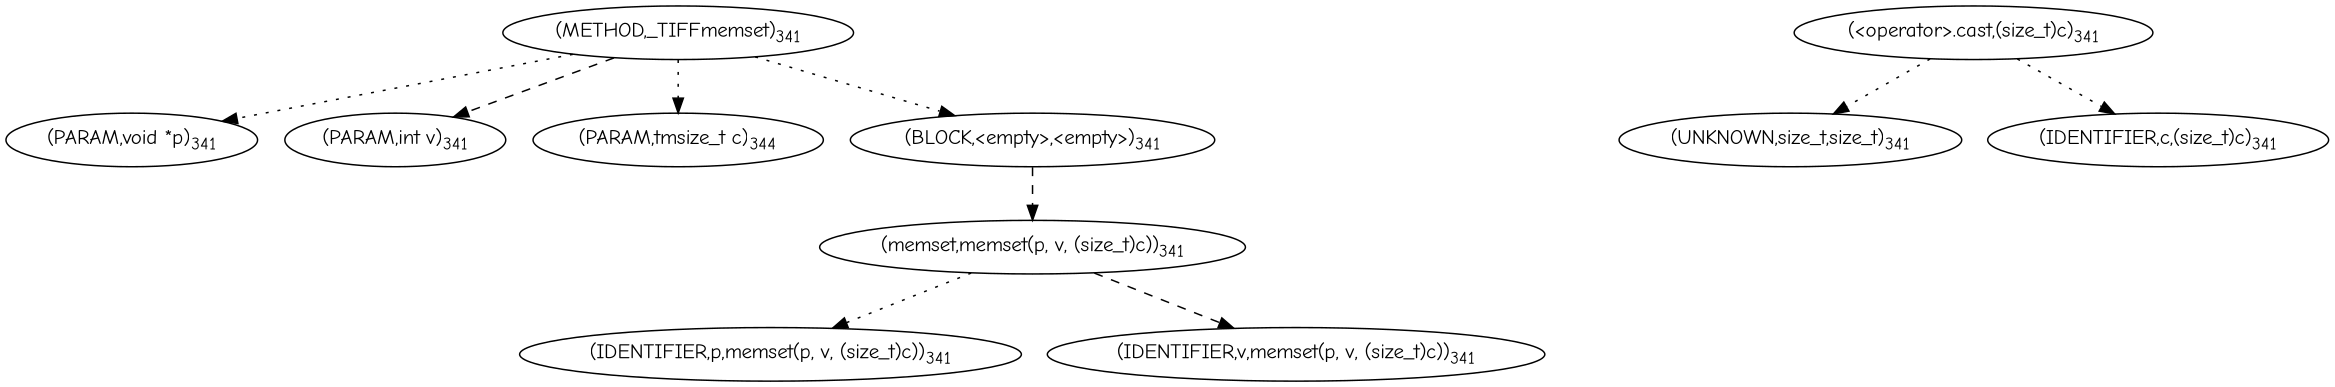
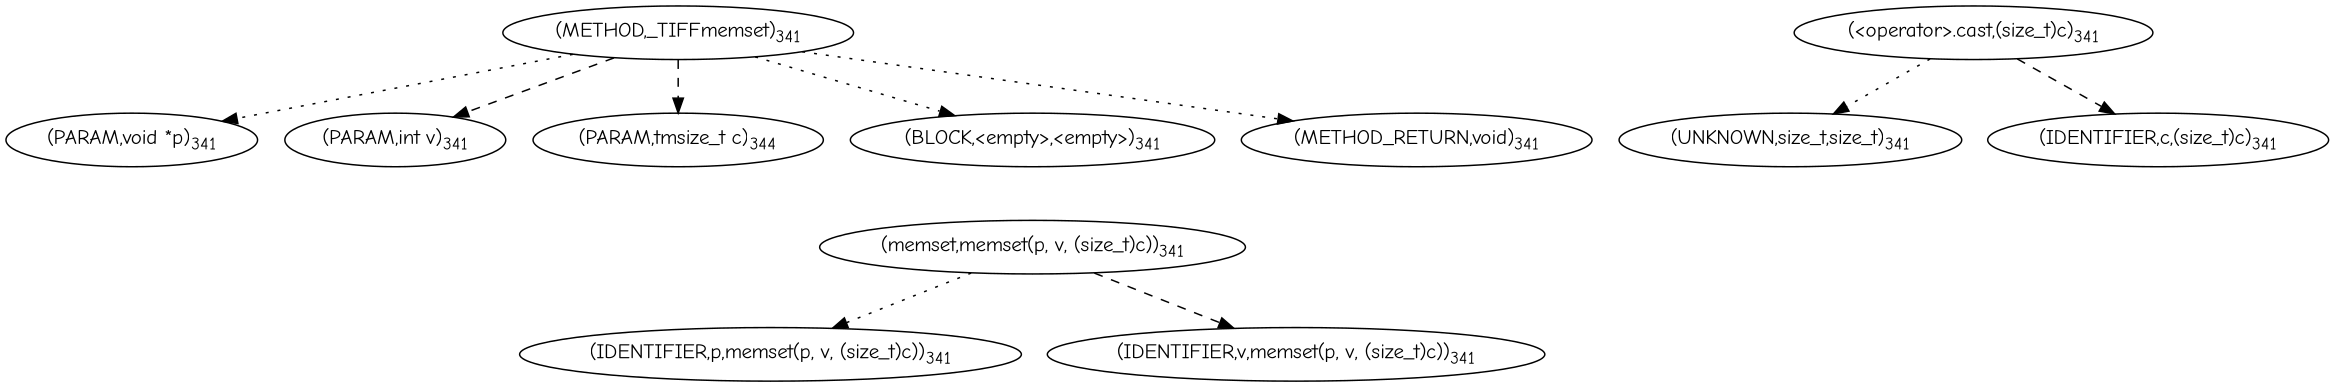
edge "(METHOD,_TIFFmemset)" -> "(PARAM,tmsize_t c)": style dotted -> dashed
edge "(<operator>.cast,(size_t)c)" -> "(IDENTIFIER,c,(size_t)c)": style dotted -> dashed
node "(METHOD_RETURN,void)": added
edge "(BLOCK,<empty>,<empty>)" -> "(memset,memset(p, v, (size_t)c))": removed
